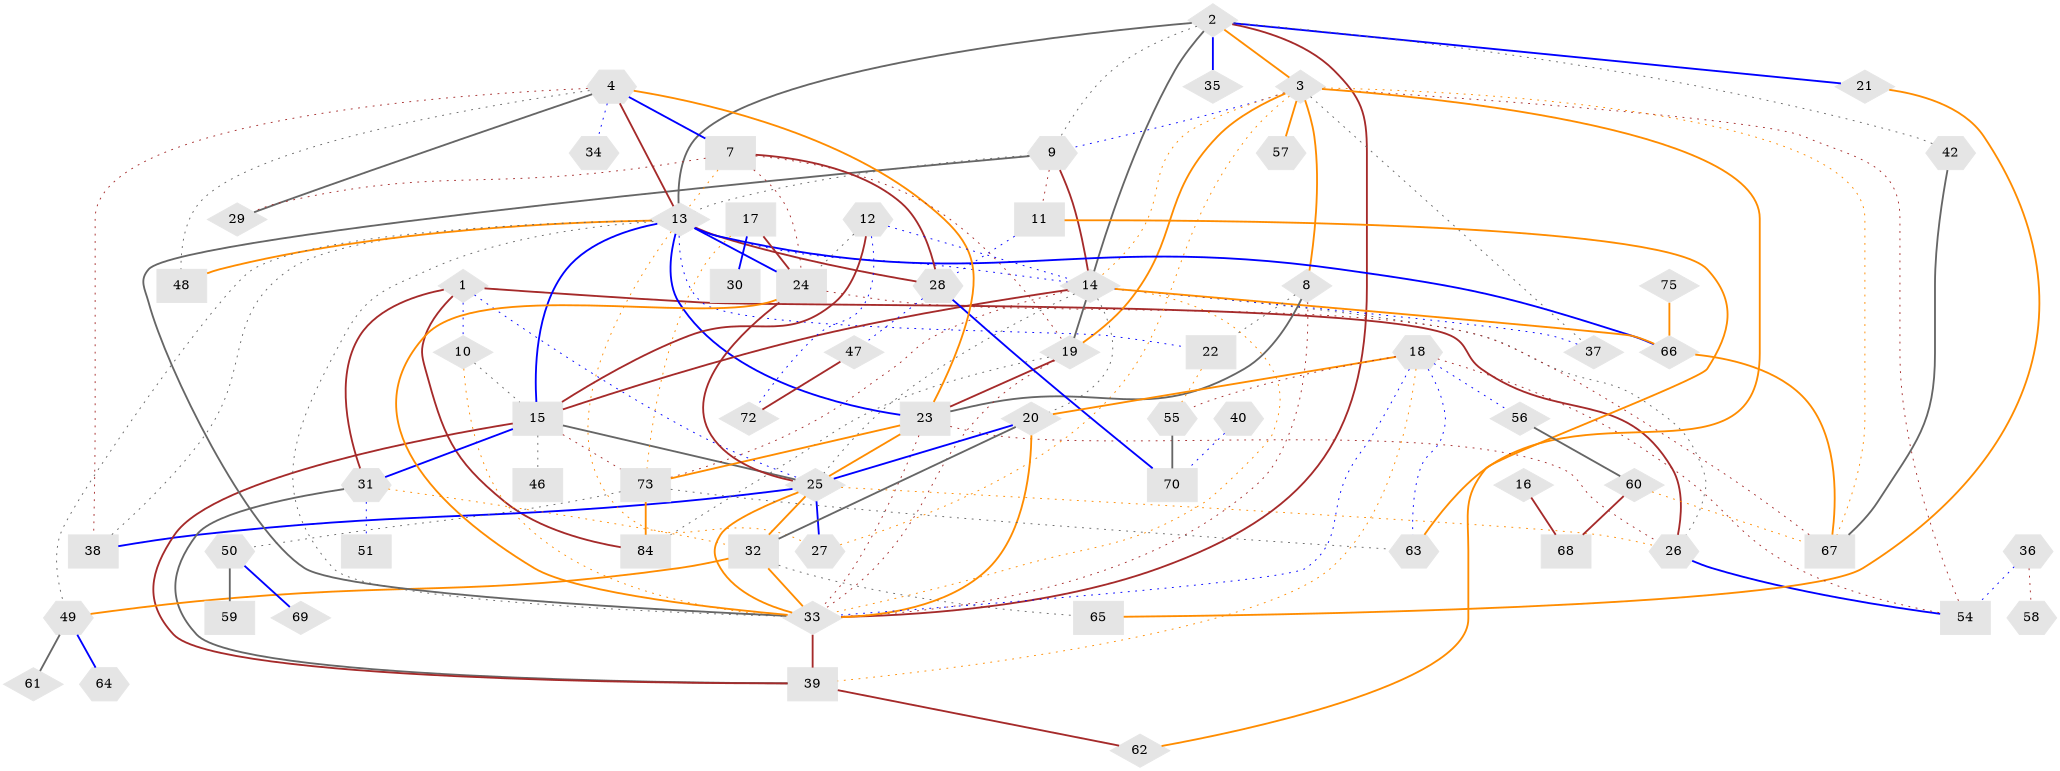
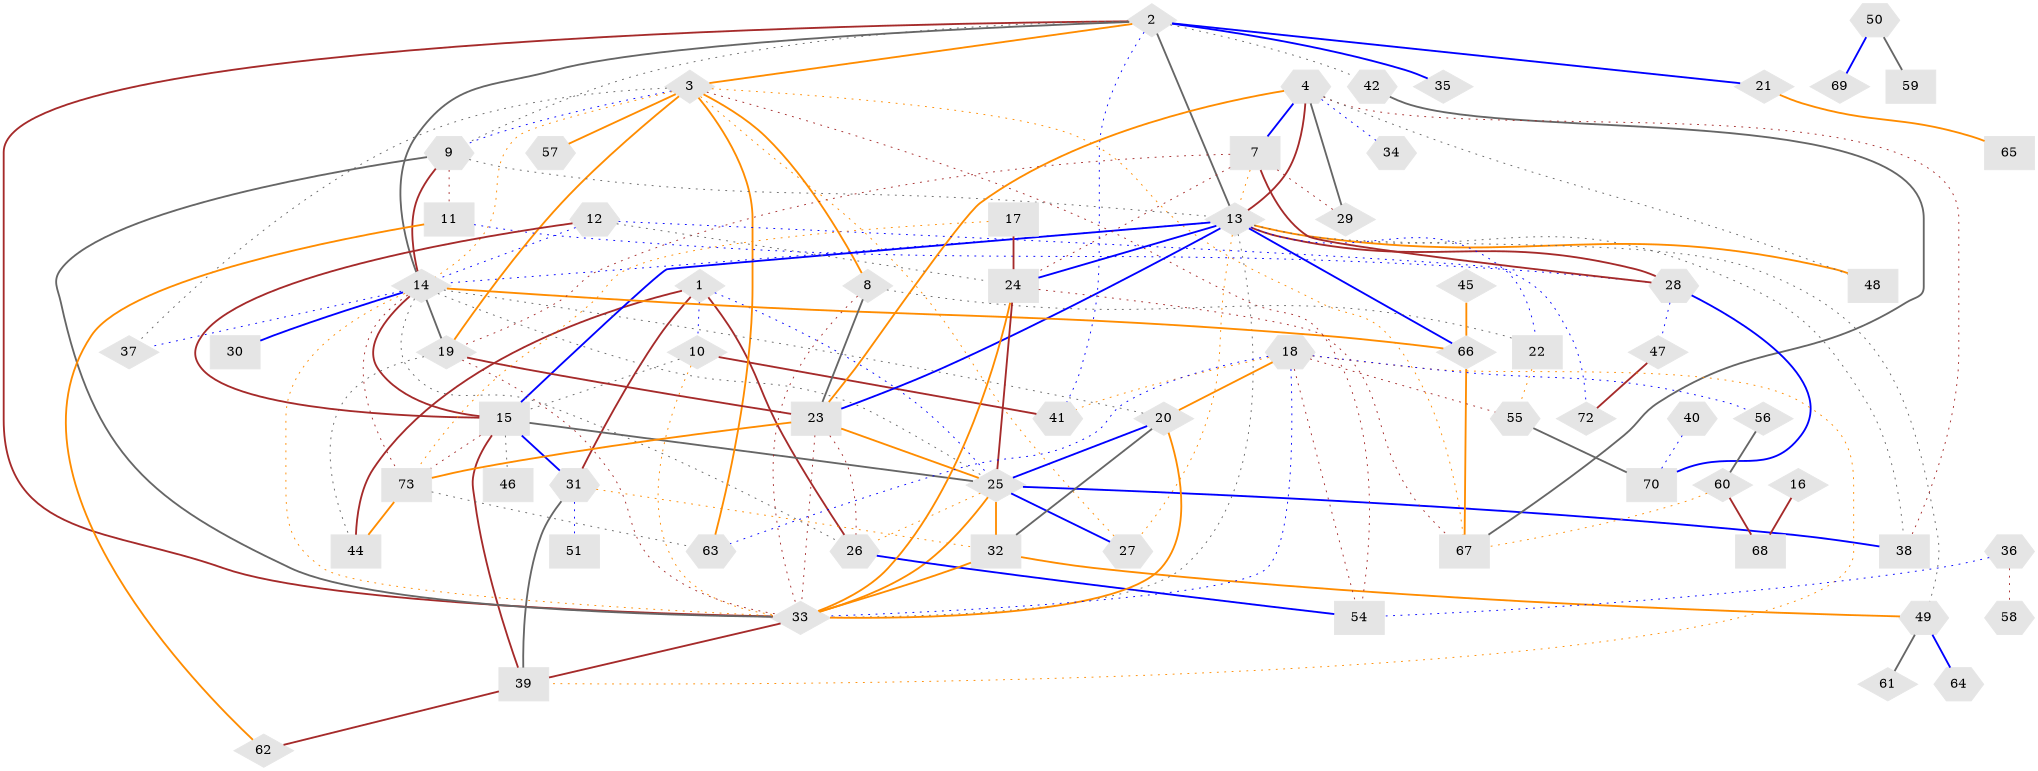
edge "17" -- "30": now "14" -- "30"
node "75": label "75" -> "45"
node "41": added
edge "73" -- "50": removed
node "84": label "84" -> "44"
edge "32" -- "65": removed
